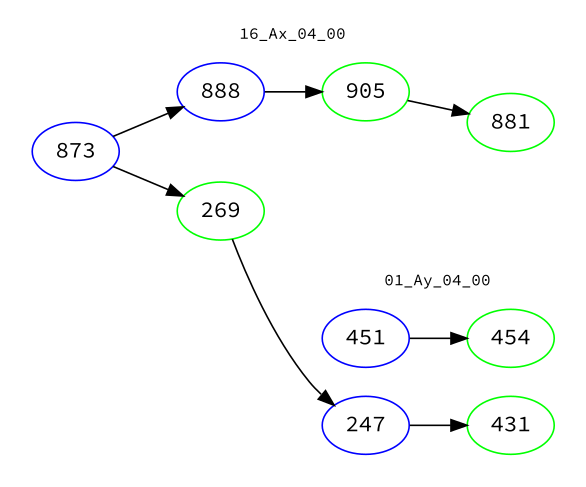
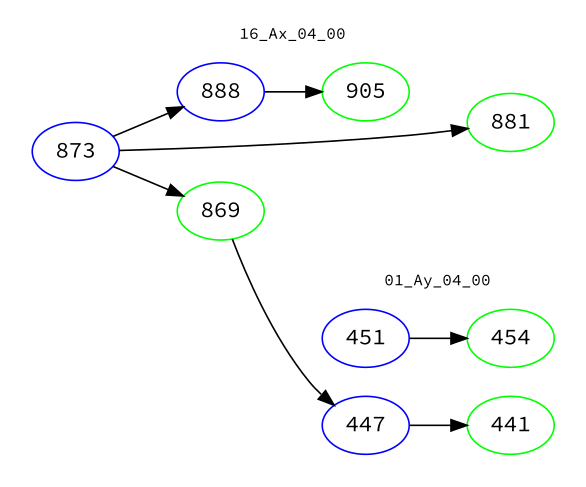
edge "905" -> "881": now "873" -> "881"
node "269": label "269" -> "869"
node "247": label "247" -> "447"
node "431": label "431" -> "441"
